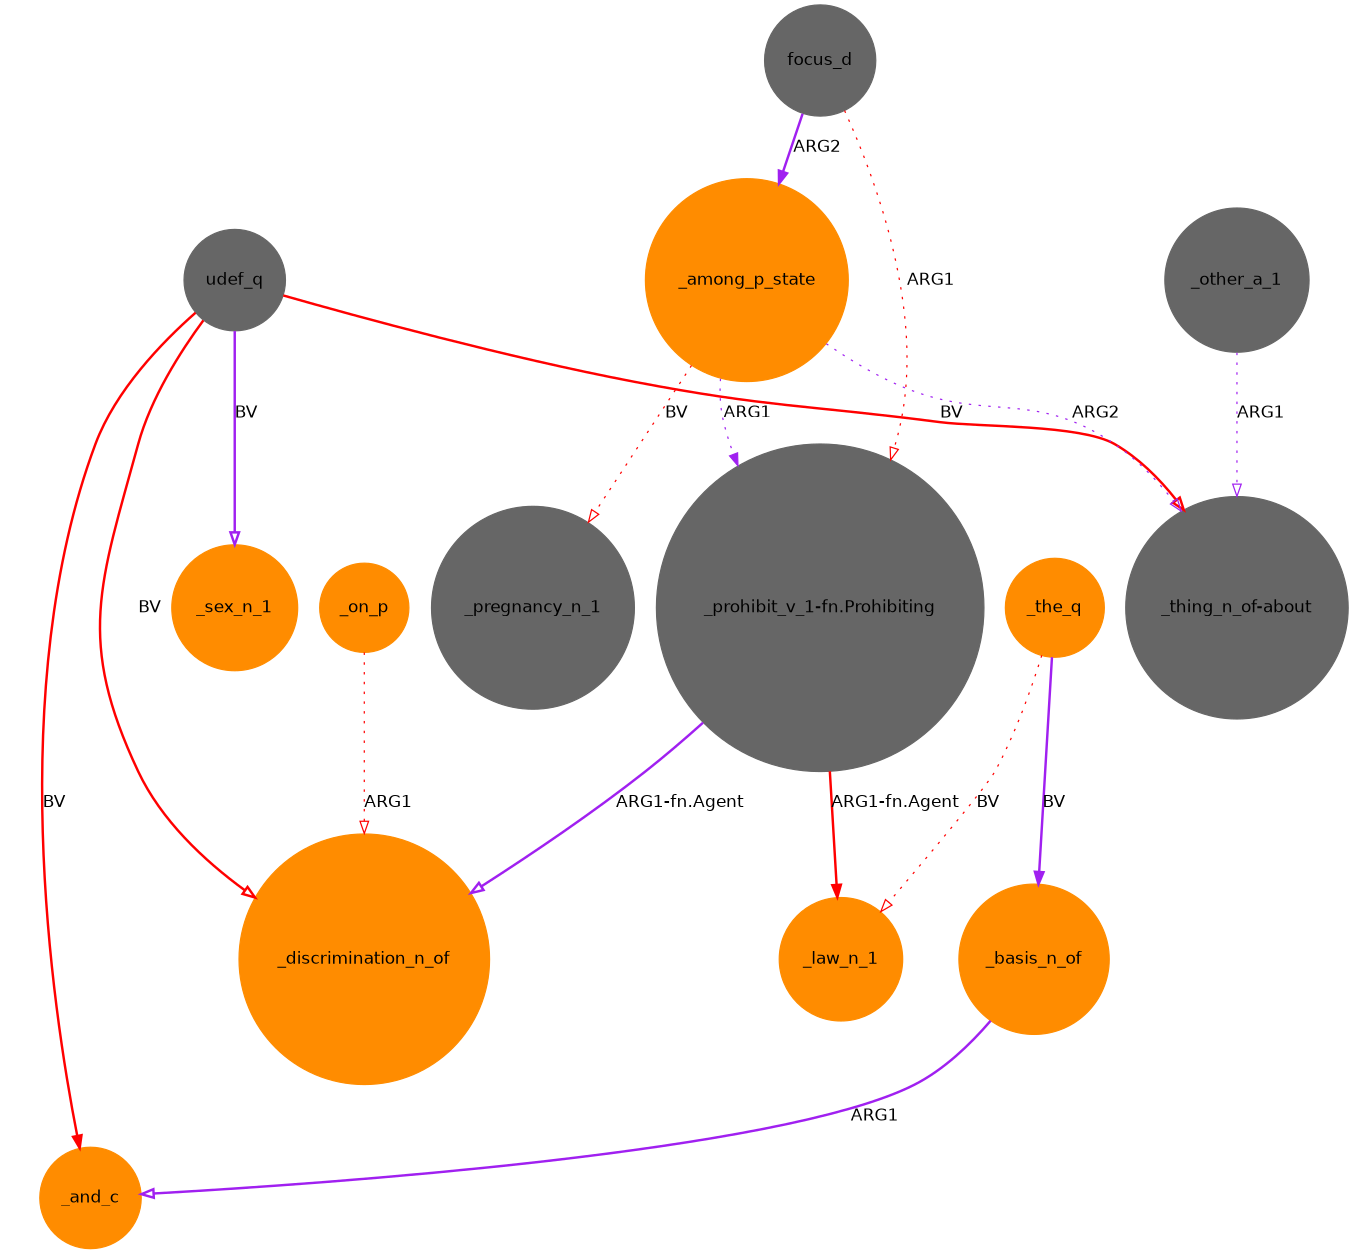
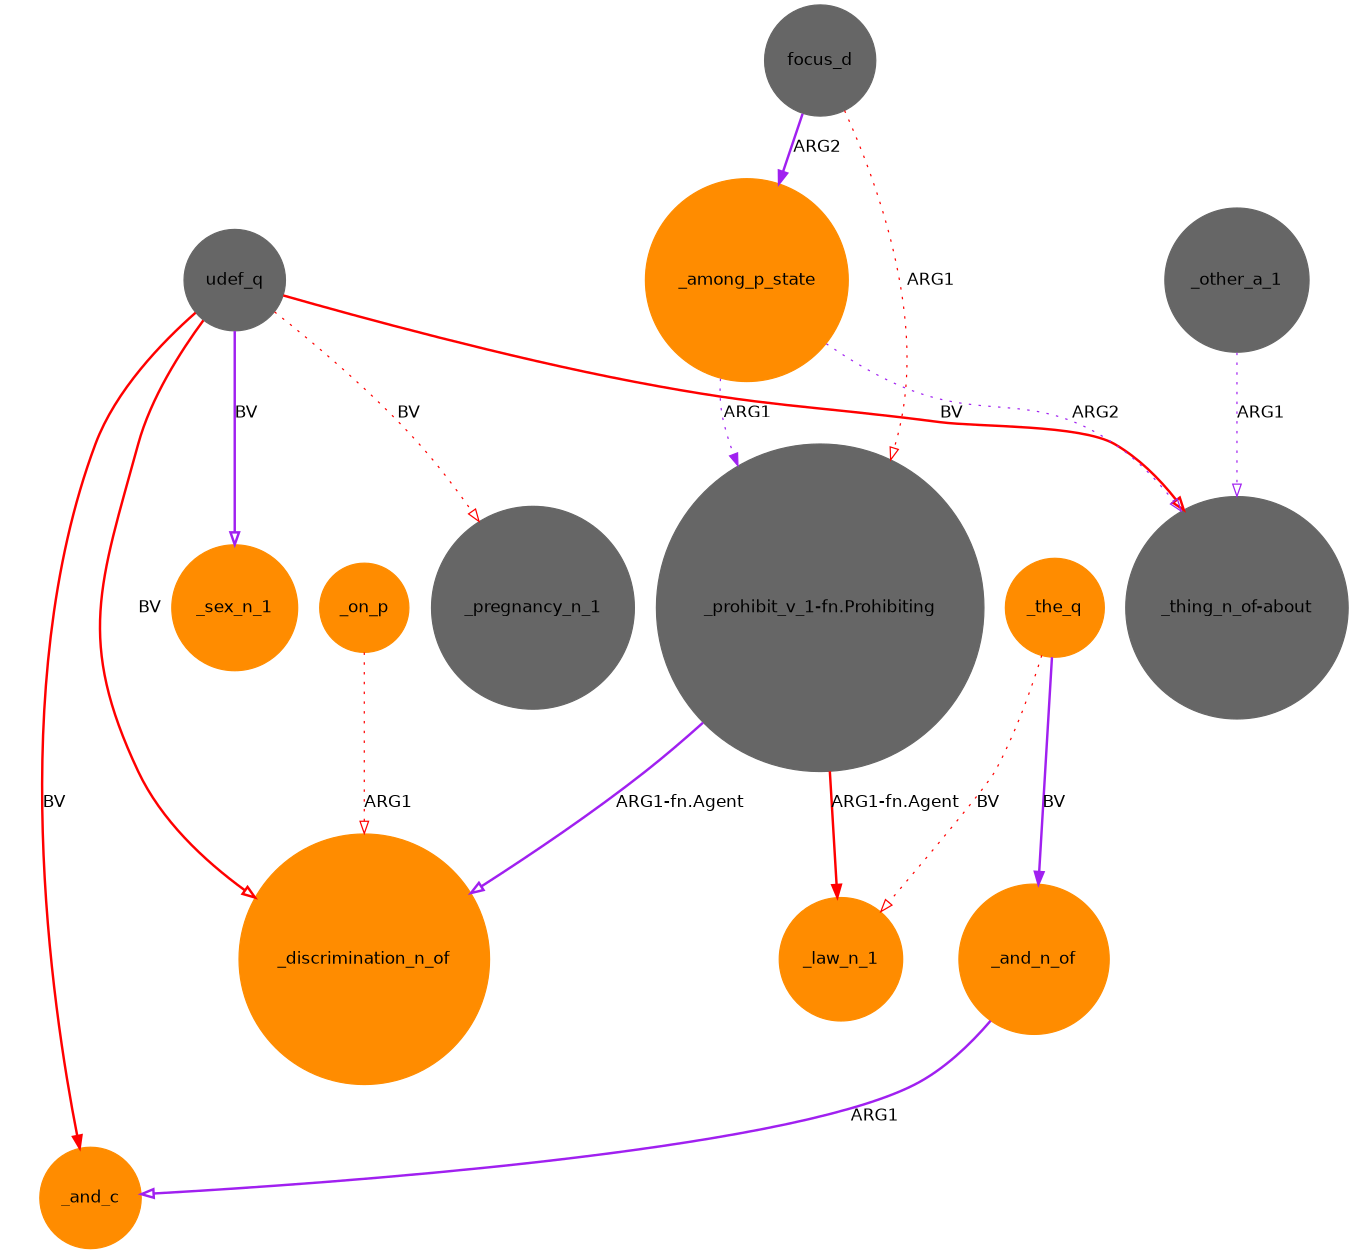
edge "_among_p_state" -> "_pregnancy_n_1": now "udef_q" -> "_pregnancy_n_1"
node "_basis_n_of": label "_basis_n_of" -> "_and_n_of"
